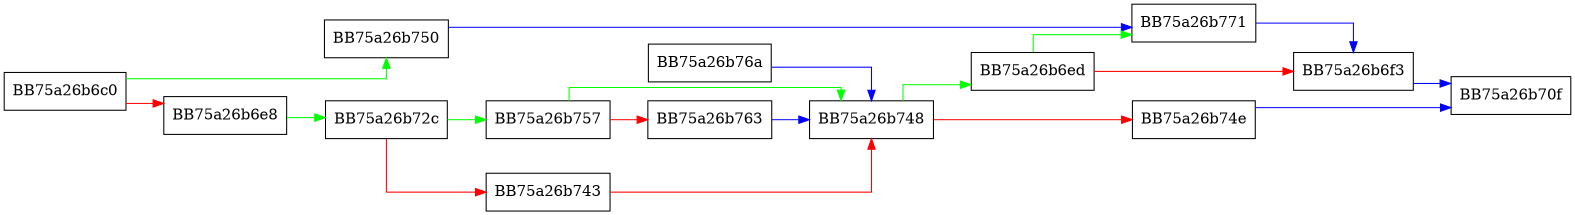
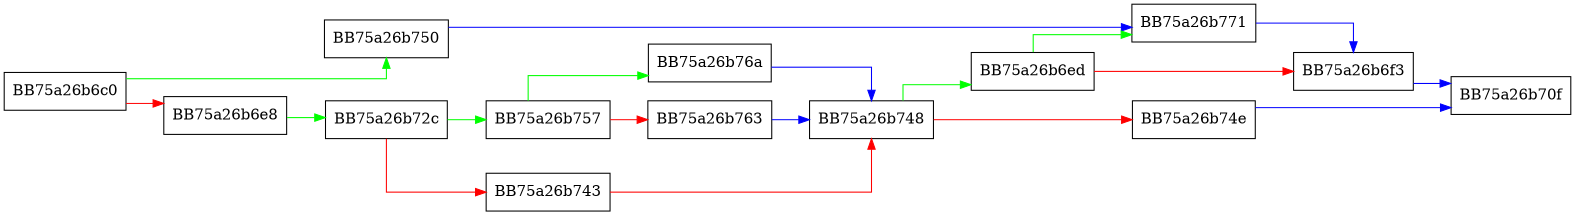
edge "BB75a26b757" -> "BB75a26b748": now "BB75a26b757" -> "BB75a26b76a"
